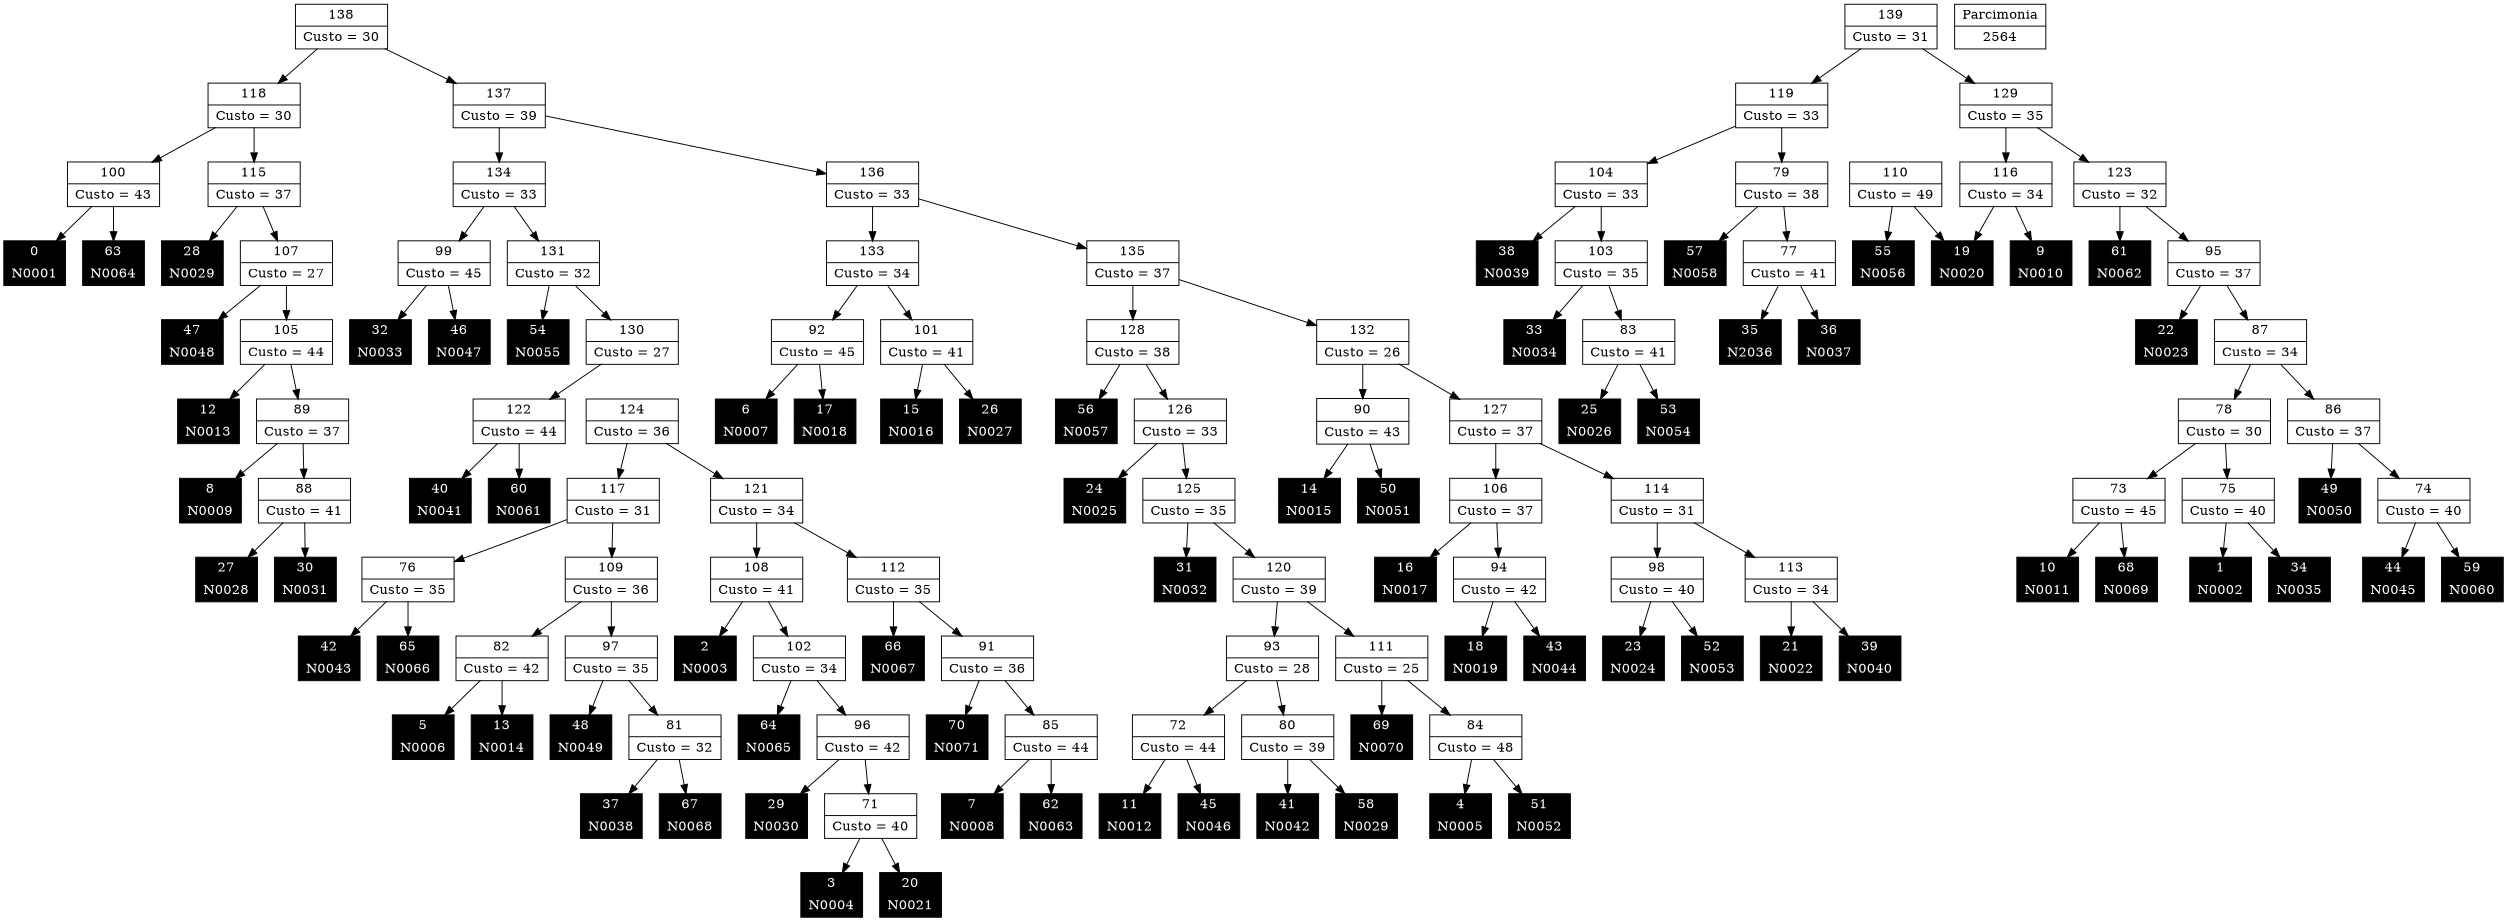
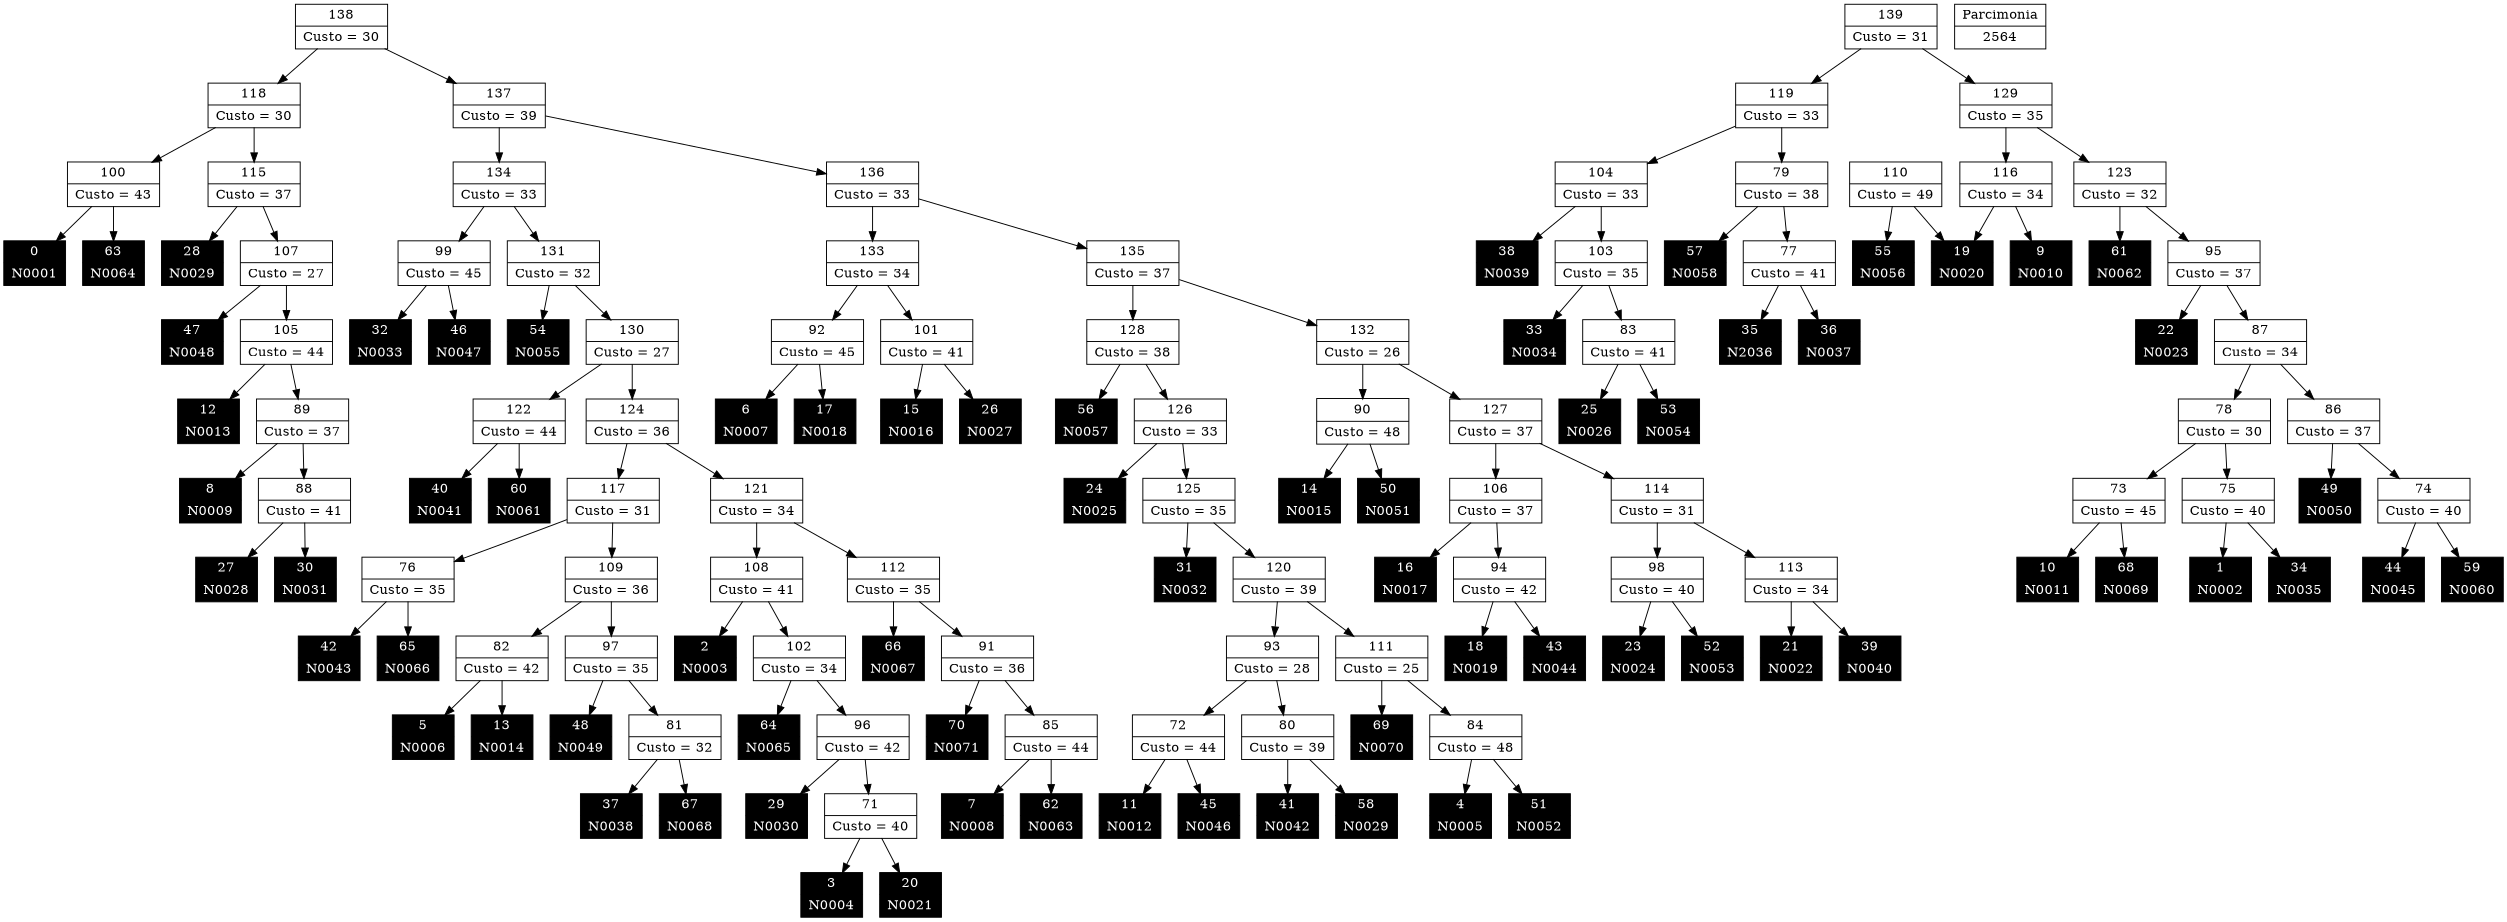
edge "130" -> "124": added
node "90": text "Custo = 43" -> "Custo = 48"
